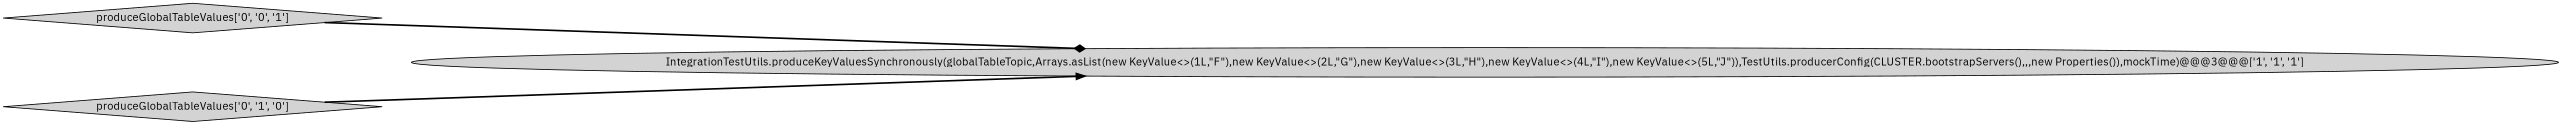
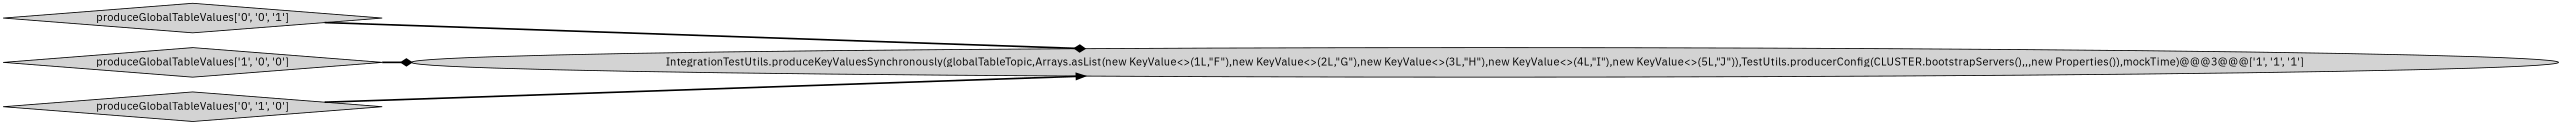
node "produceGlobalTableValues['1', '0', '0']": added
